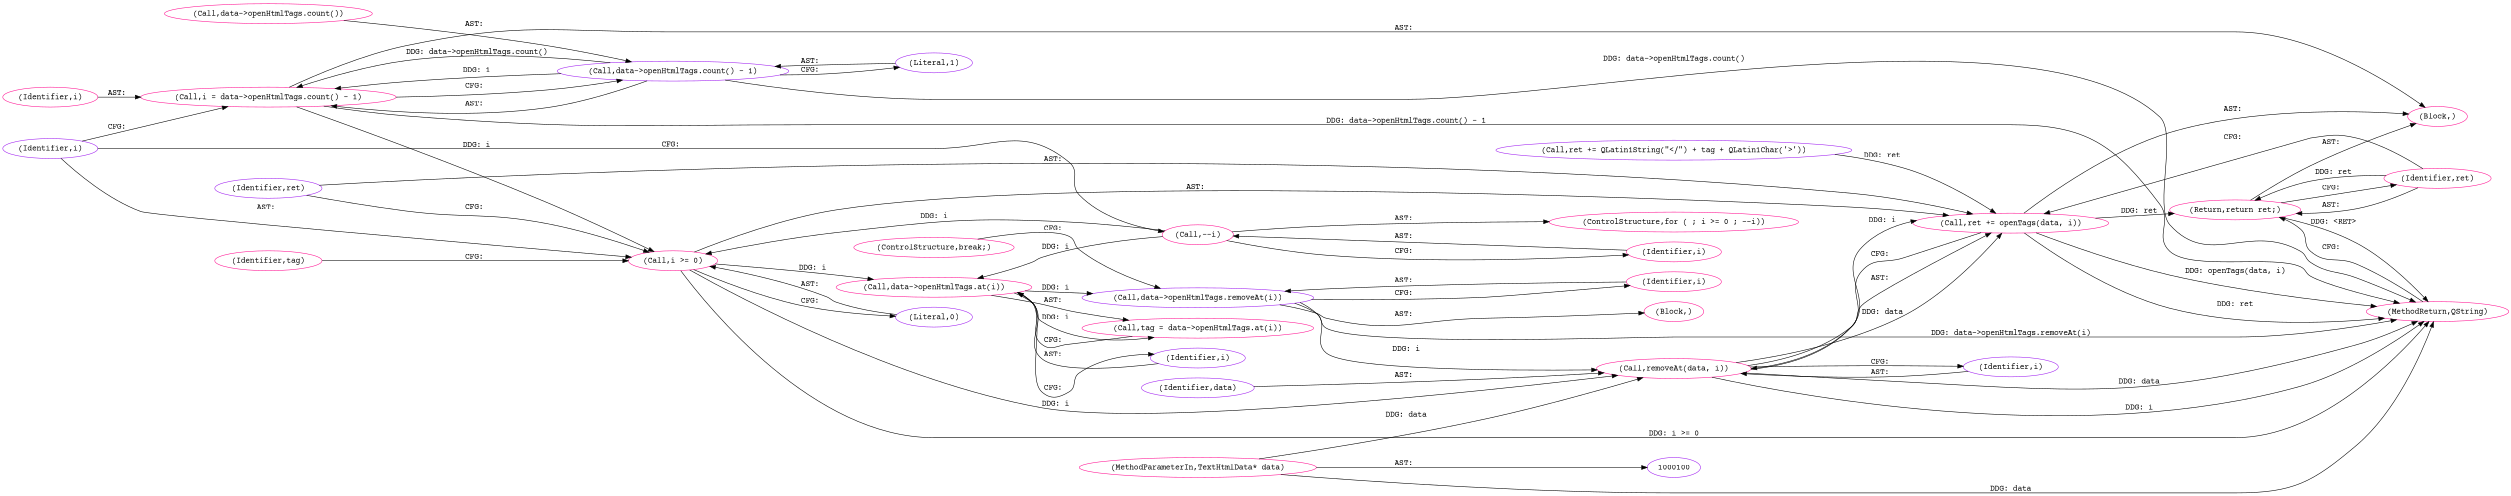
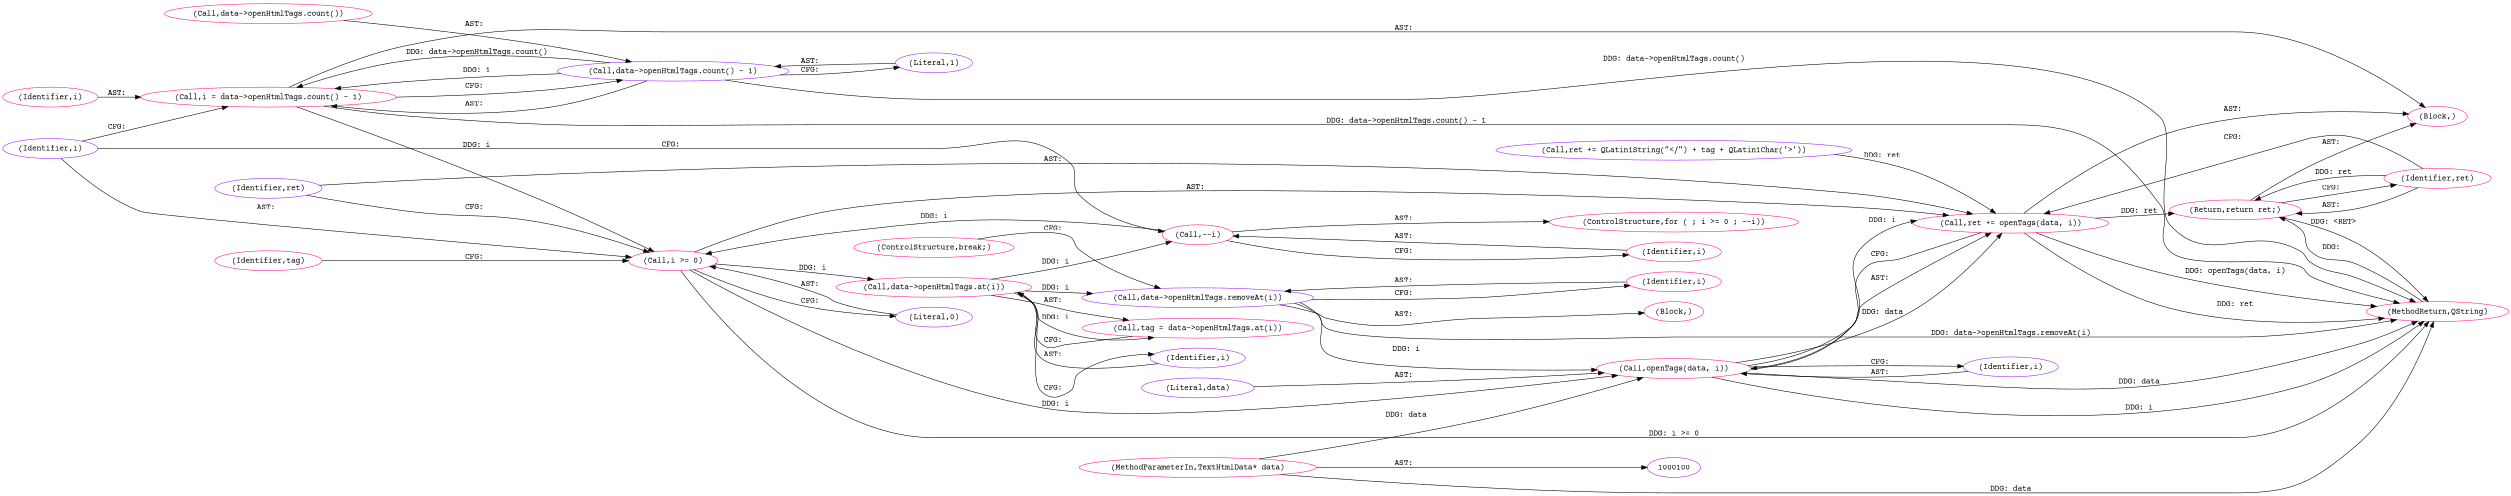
edge "(MethodReturn,QString)" -> "(Return,return ret;)": label "CFG: " -> "DDG: "
edge "(Call,--i)" -> "(Call,data->openHtmlTags.at(i))": reversed
node "(Call,removeAt(data, i))": label "(Call,removeAt(data, i))" -> "(Call,openTags(data, i))"
node "(Identifier,data)": label "(Identifier,data)" -> "(Literal,data)"
